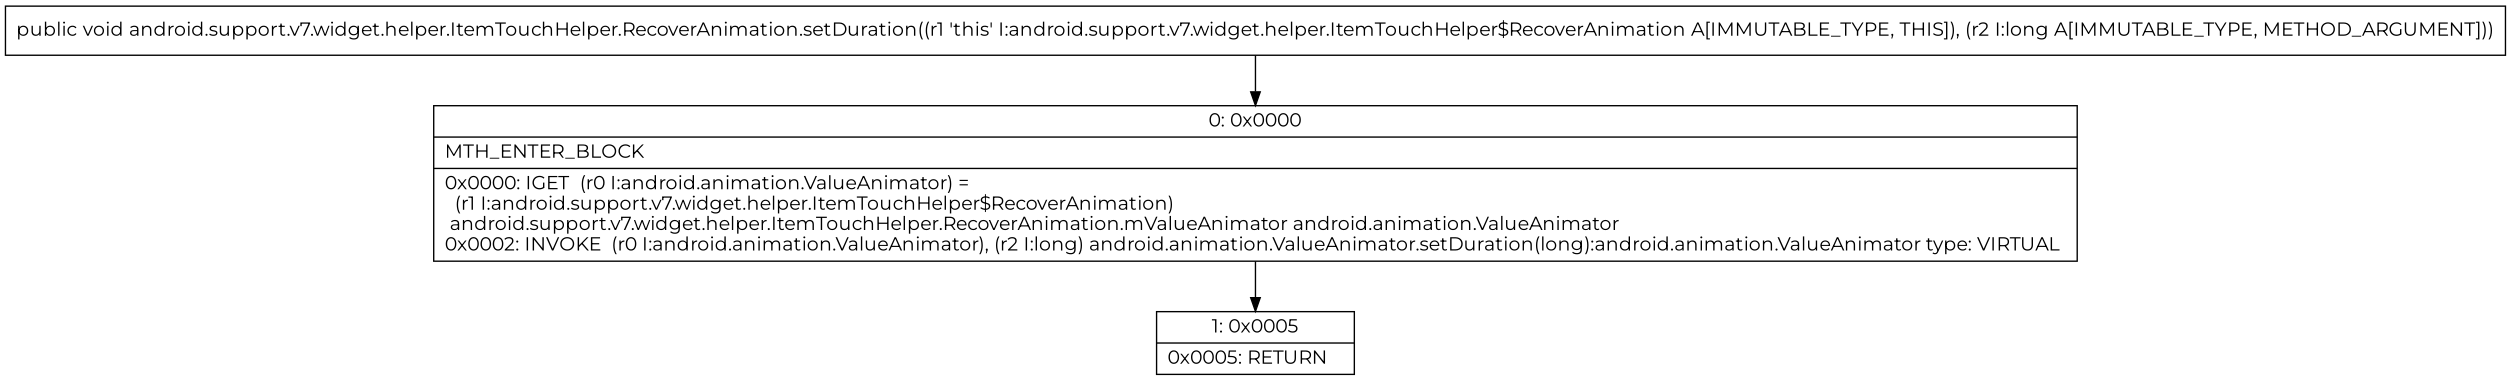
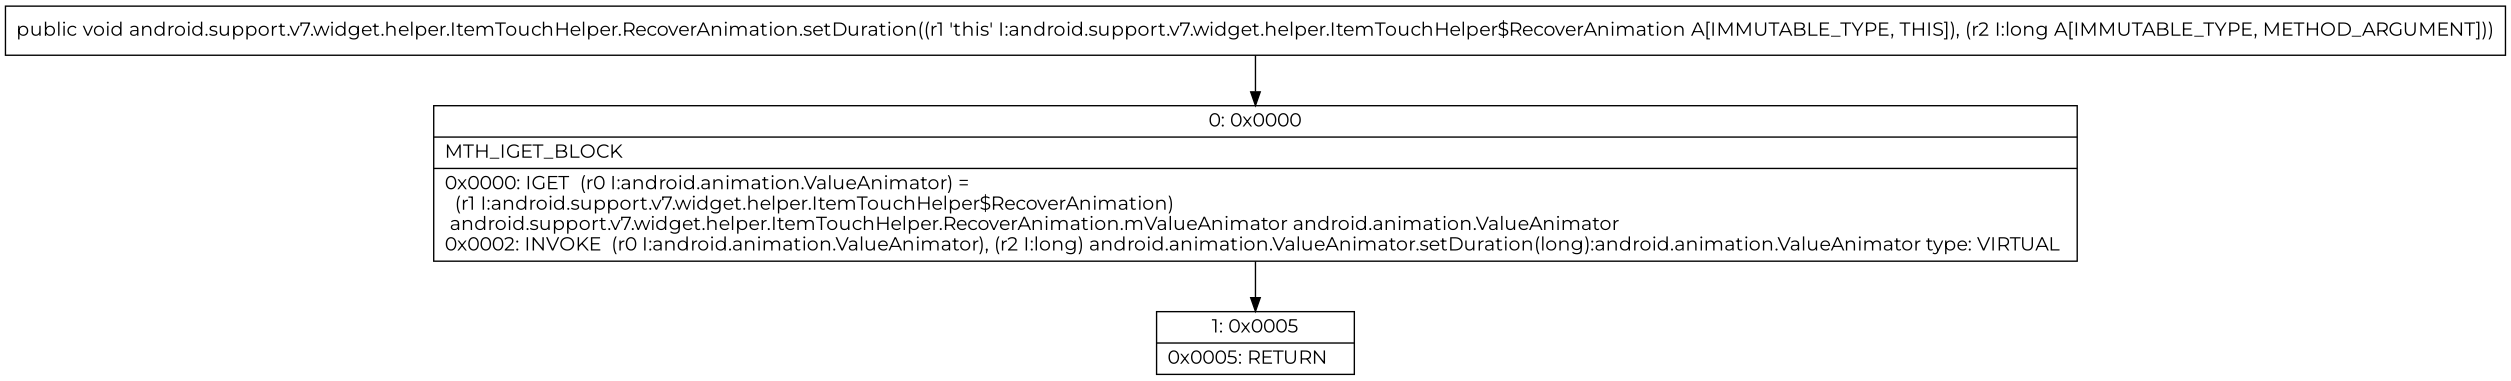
node "0: 0x0000": text "MTH_ENTER_BLOCK" -> "MTH_IGET_BLOCK"
